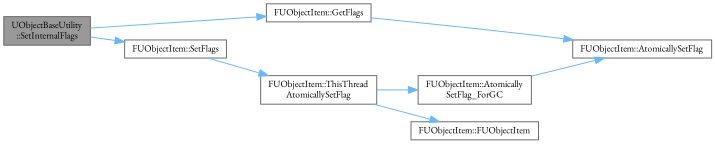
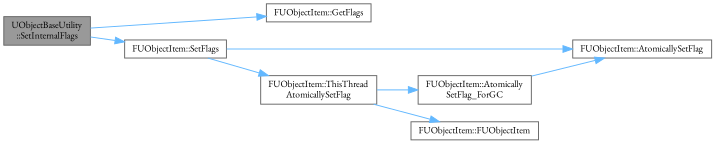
edge "FUObjectItem::GetFlags" -> "FUObjectItem::AtomicallySetFlag": now "FUObjectItem::SetFlags" -> "FUObjectItem::AtomicallySetFlag"
